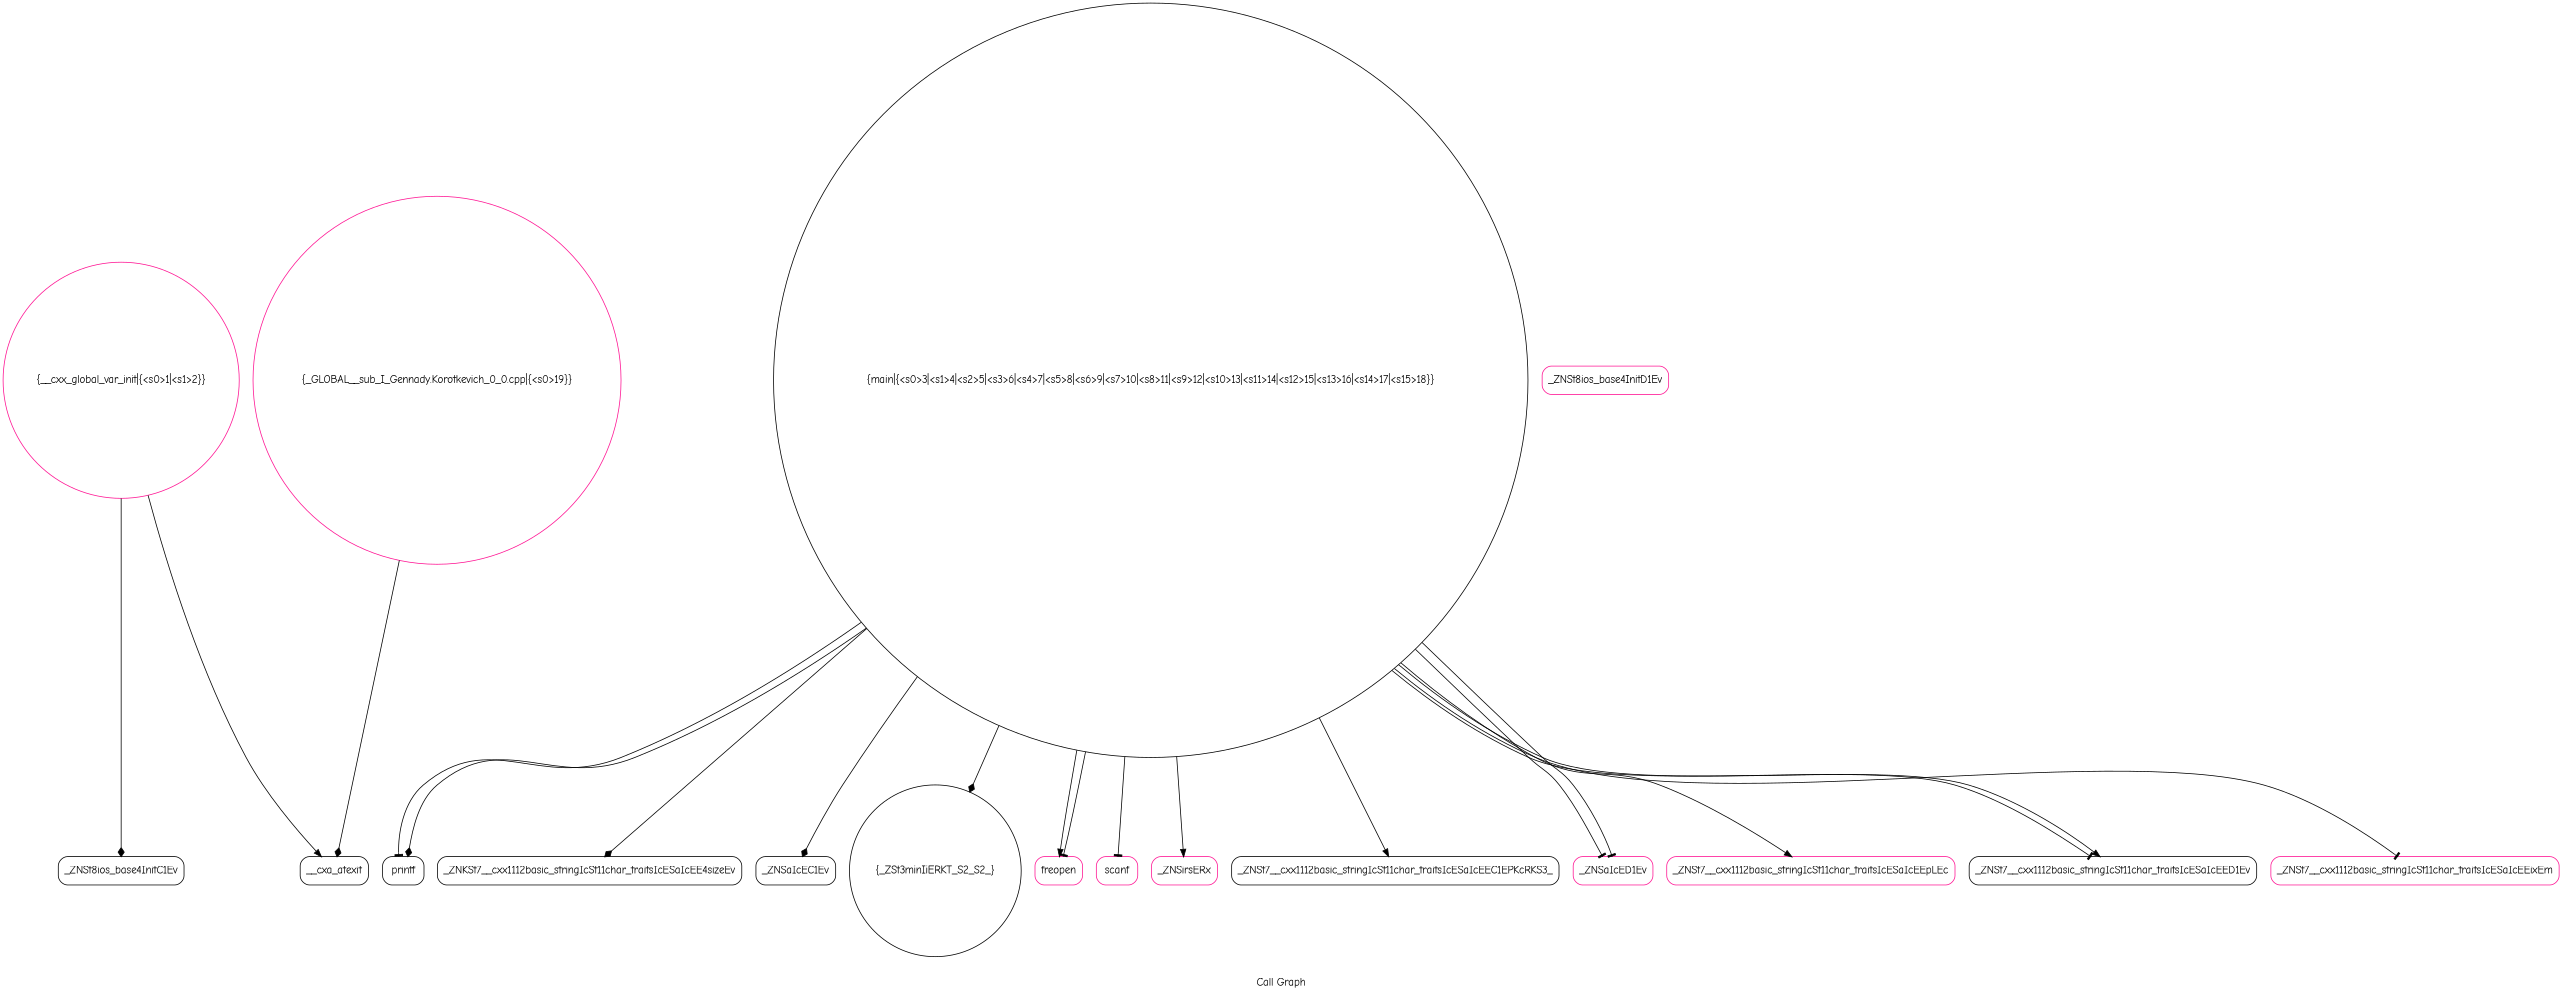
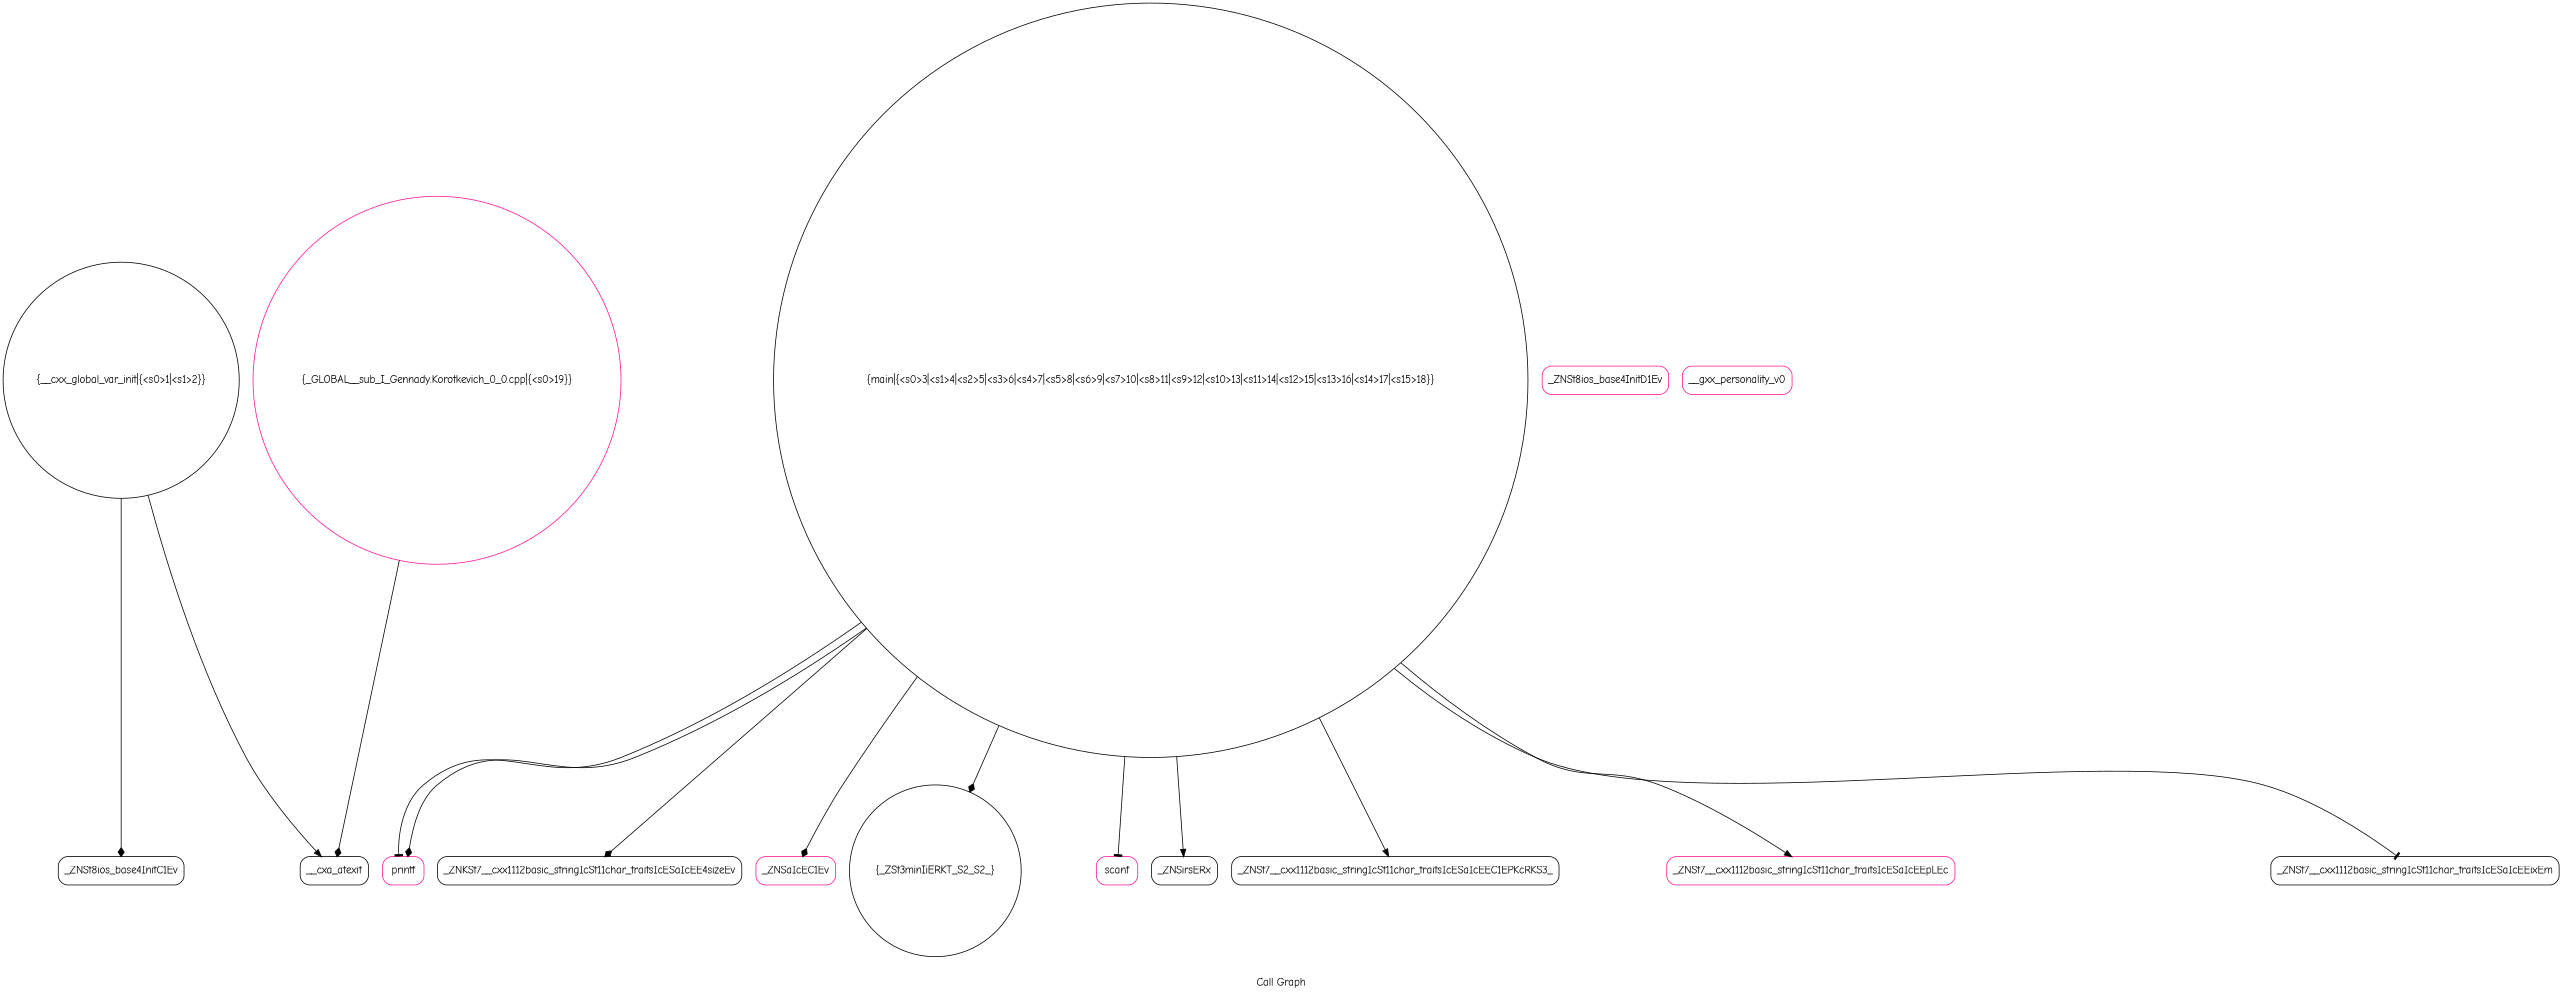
node "{__cxx_global_var_init|{<s0>1|<s1>2}}": color deeppink -> black
node "__gxx_personality_v0": added
node "printf": color black -> deeppink
node "_ZNSaIcEC1Ev": color black -> deeppink
node "freopen": removed
node "_ZNSirsERx": color deeppink -> black
node "_ZNSaIcED1Ev": removed
node "_ZNSt7__cxx1112basic_stringIcSt11char_traitsIcESaIcEED1Ev": removed
node "_ZNSt7__cxx1112basic_stringIcSt11char_traitsIcESaIcEEixEm": color deeppink -> black
